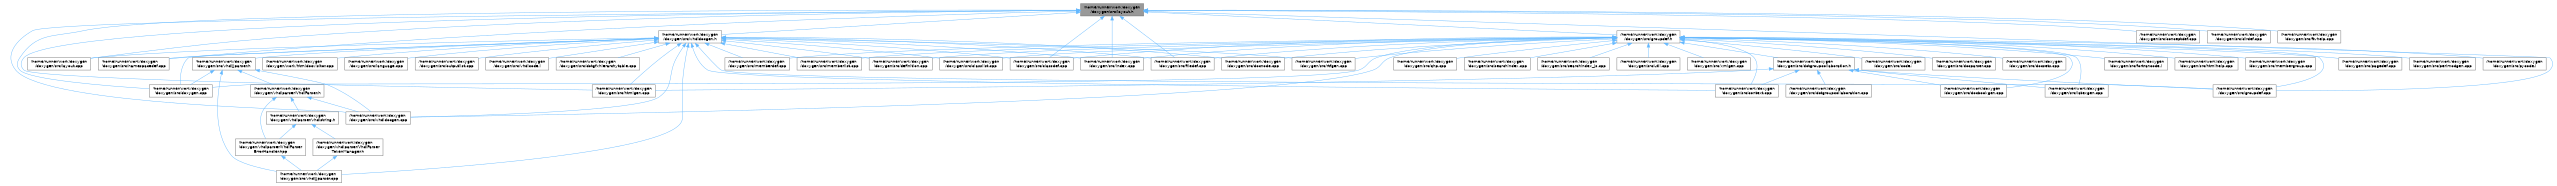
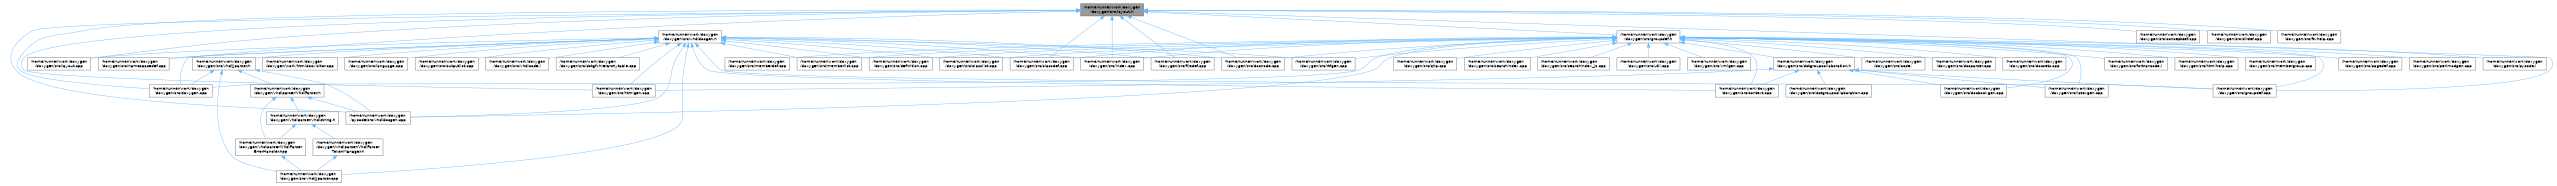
edge "/home/runner/work/doxygen /doxygen/src/vhdldocgen.h" -> "/home/runner/work/doxygen /doxygen/src/layout.h": now "/home/runner/work/doxygen /doxygen/src/docnode.cpp" -> "/home/runner/work/doxygen /doxygen/src/layout.h"
edge "/home/runner/work/doxygen /doxygen/src/filedef.cpp" -> "/home/runner/work/doxygen /doxygen/src/groupdef.h": removed
edge "/home/runner/work/doxygen /doxygen/src/memberdef.cpp" -> "/home/runner/work/doxygen /doxygen/src/vhdldocgen.h": removed
node "/home/runner/work/doxygen /doxygen/src/vhdldocgen.cpp": label "/home/runner/work/doxygen /doxygen/src/vhdldocgen.cpp" -> "/home/runner/work/doxygen /pycode/src/vhdldocgen.cpp"
